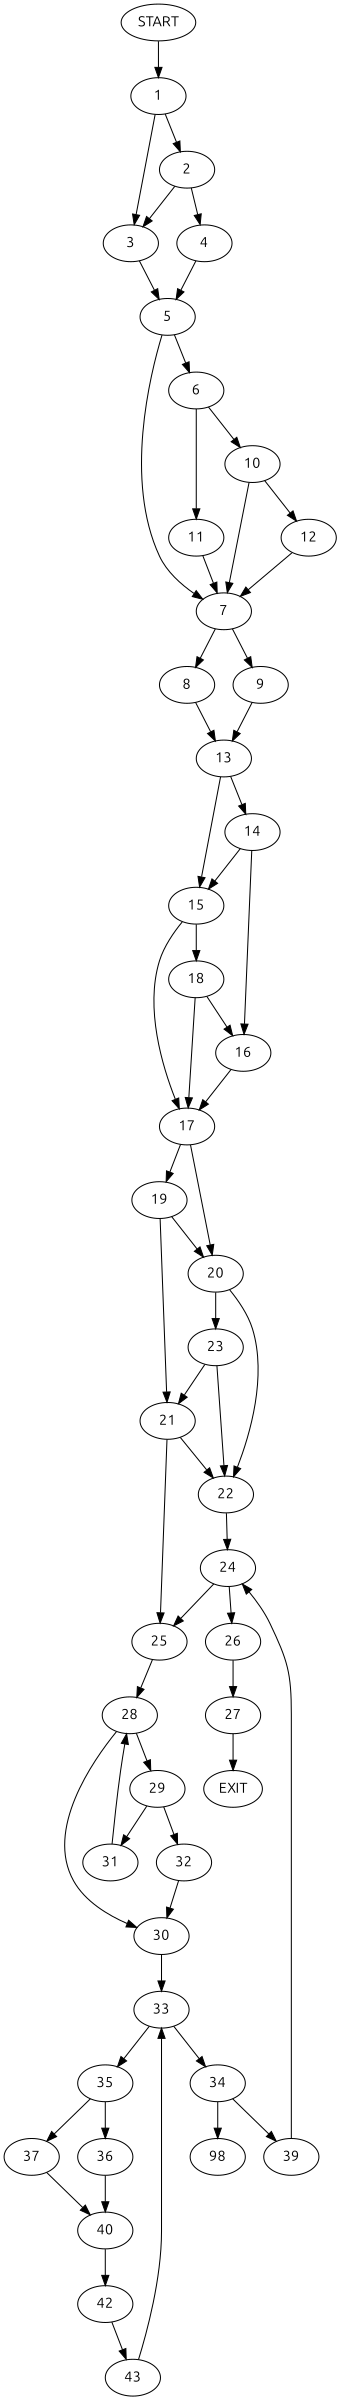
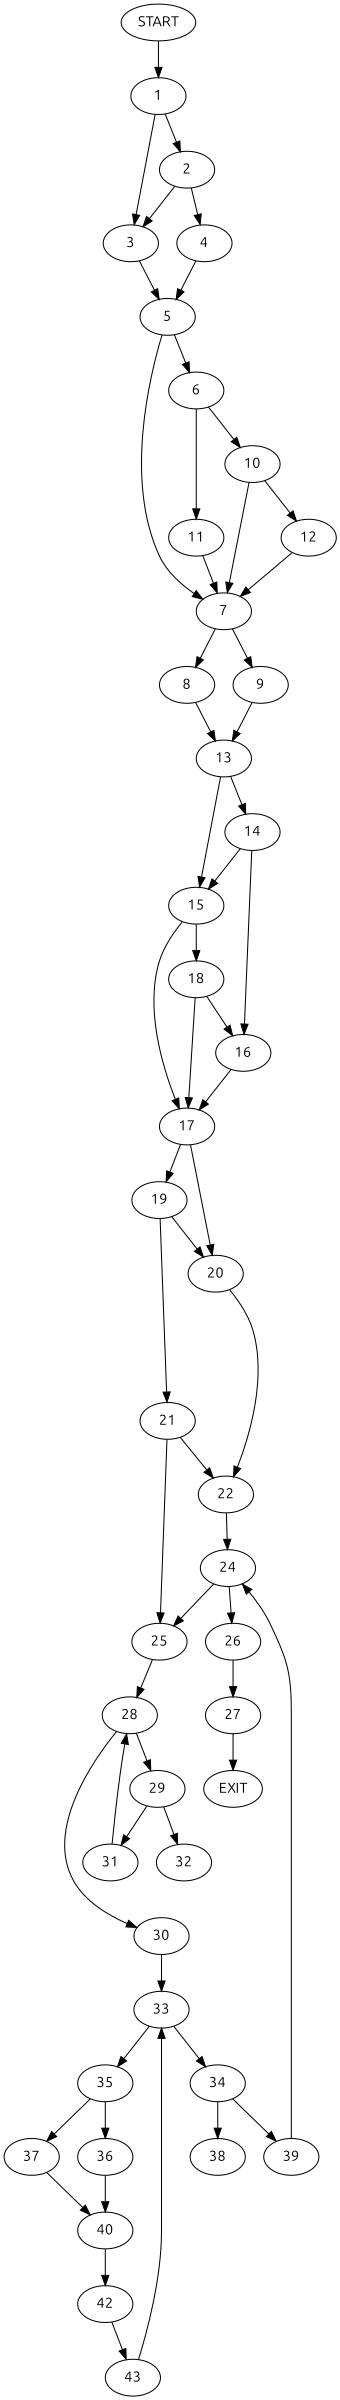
node "23": removed
edge "32" -> "30": removed
node "98": label "98" -> "38"
